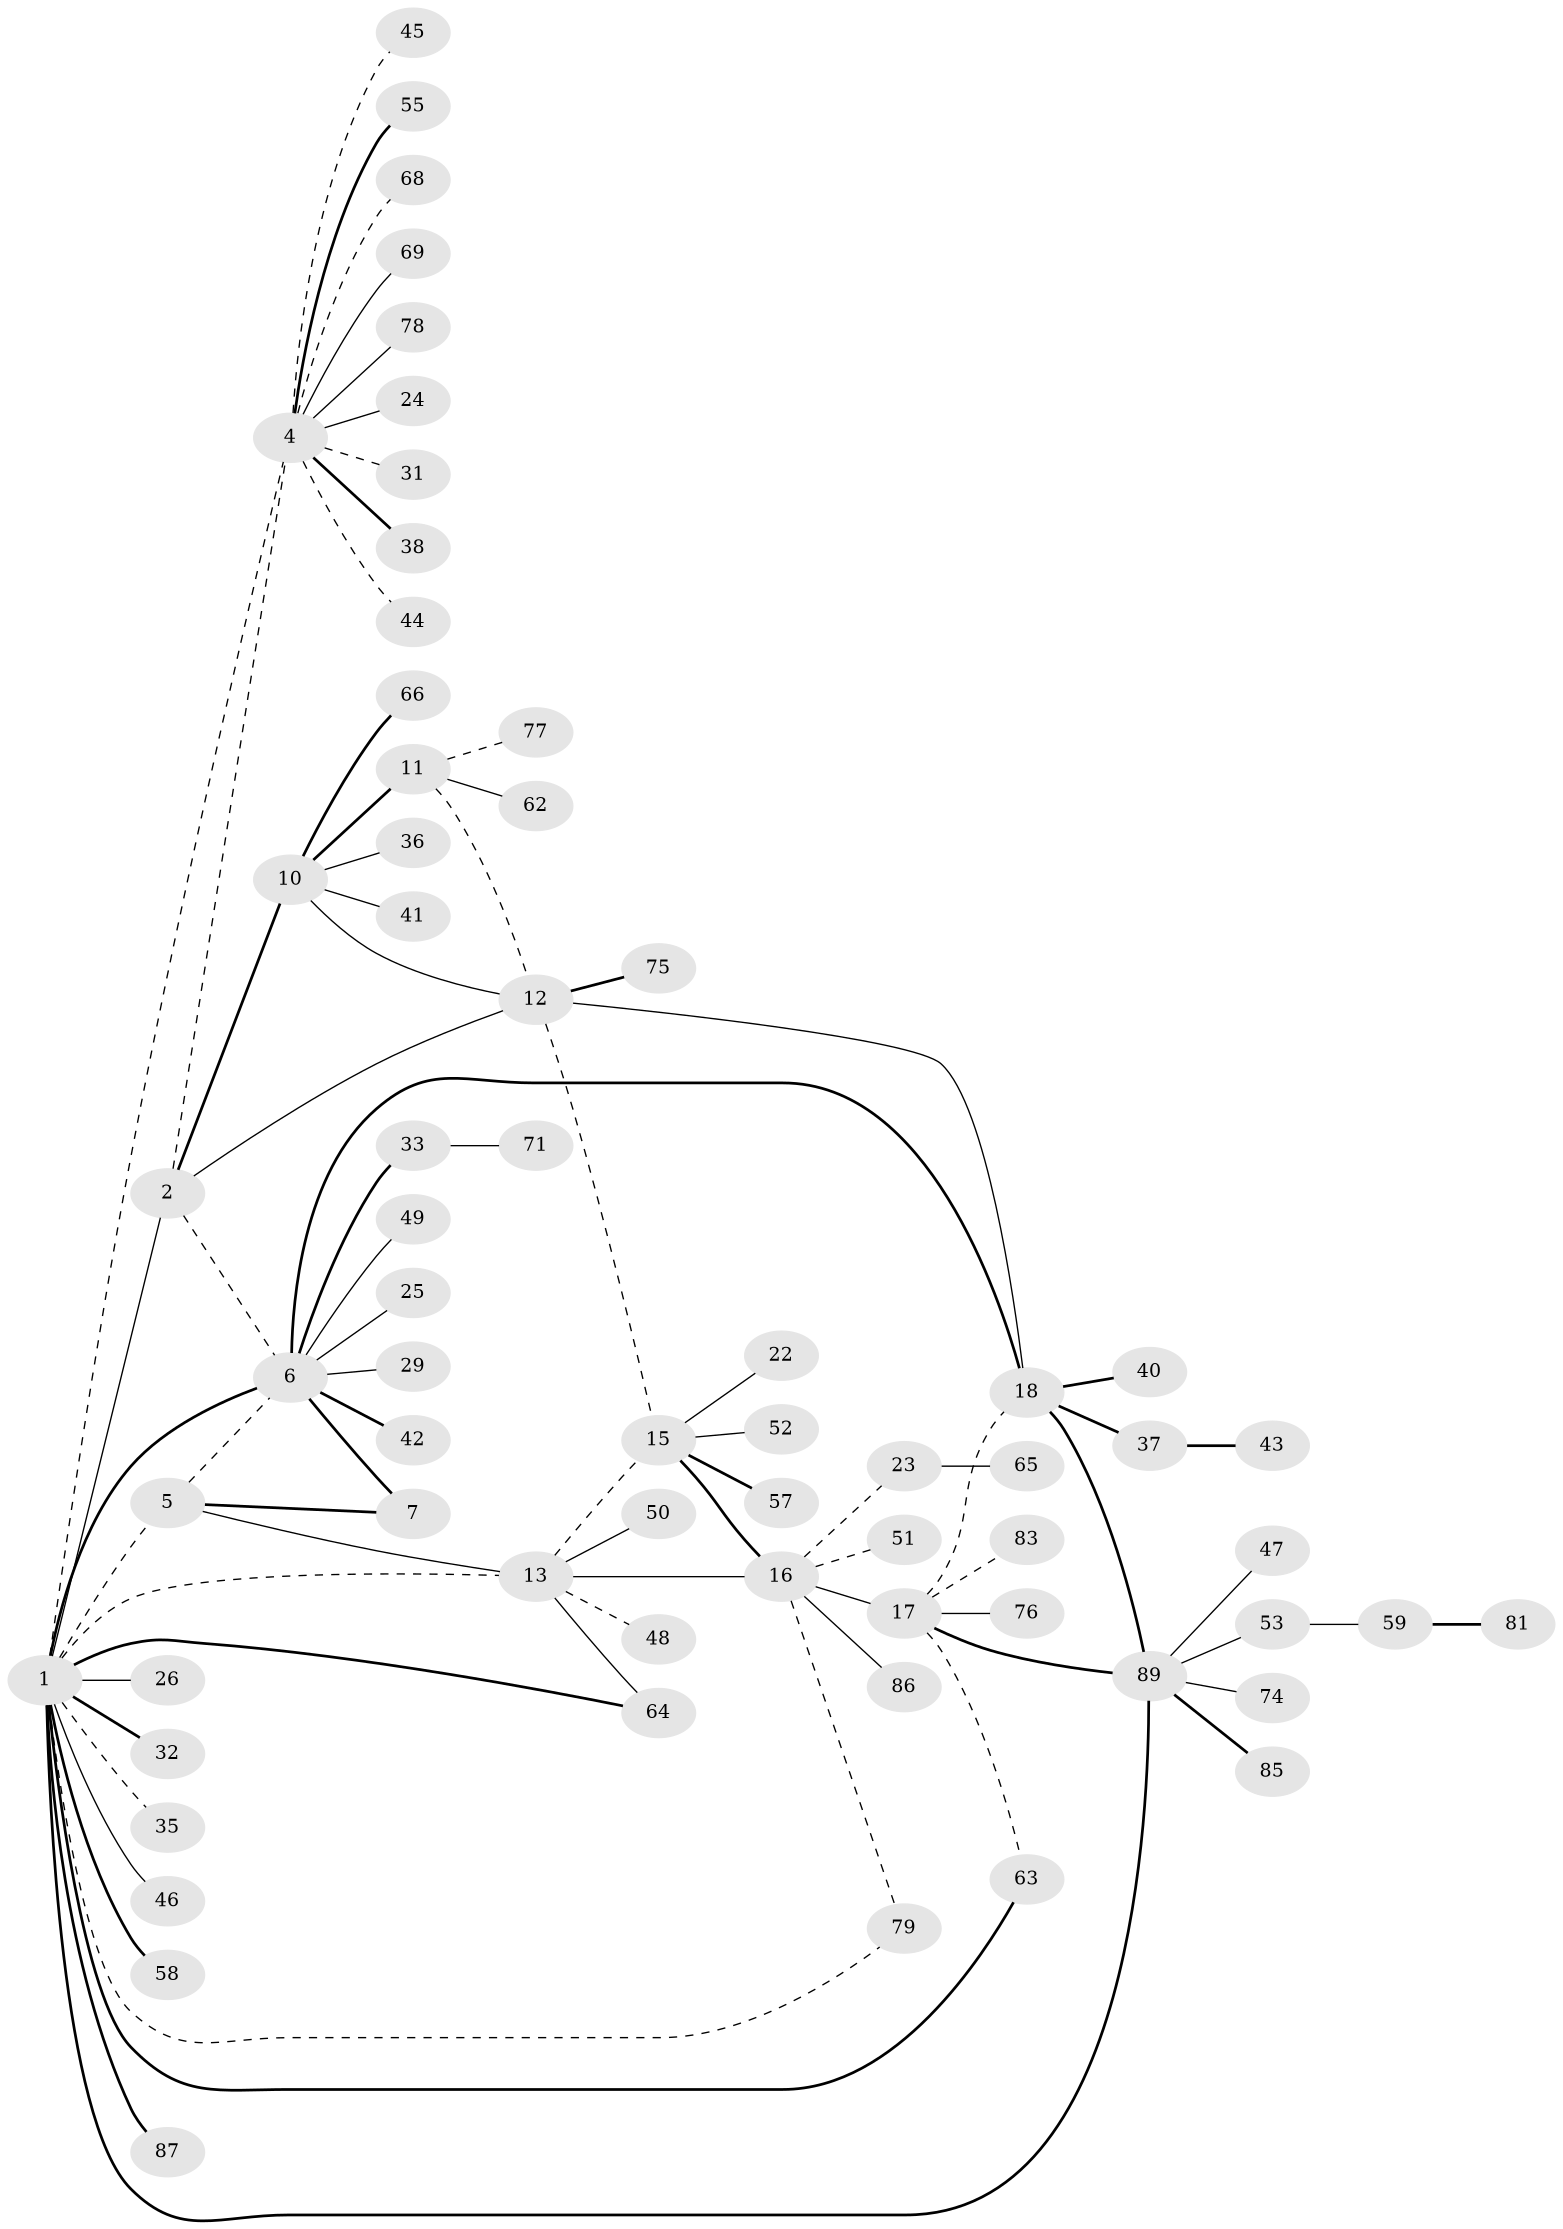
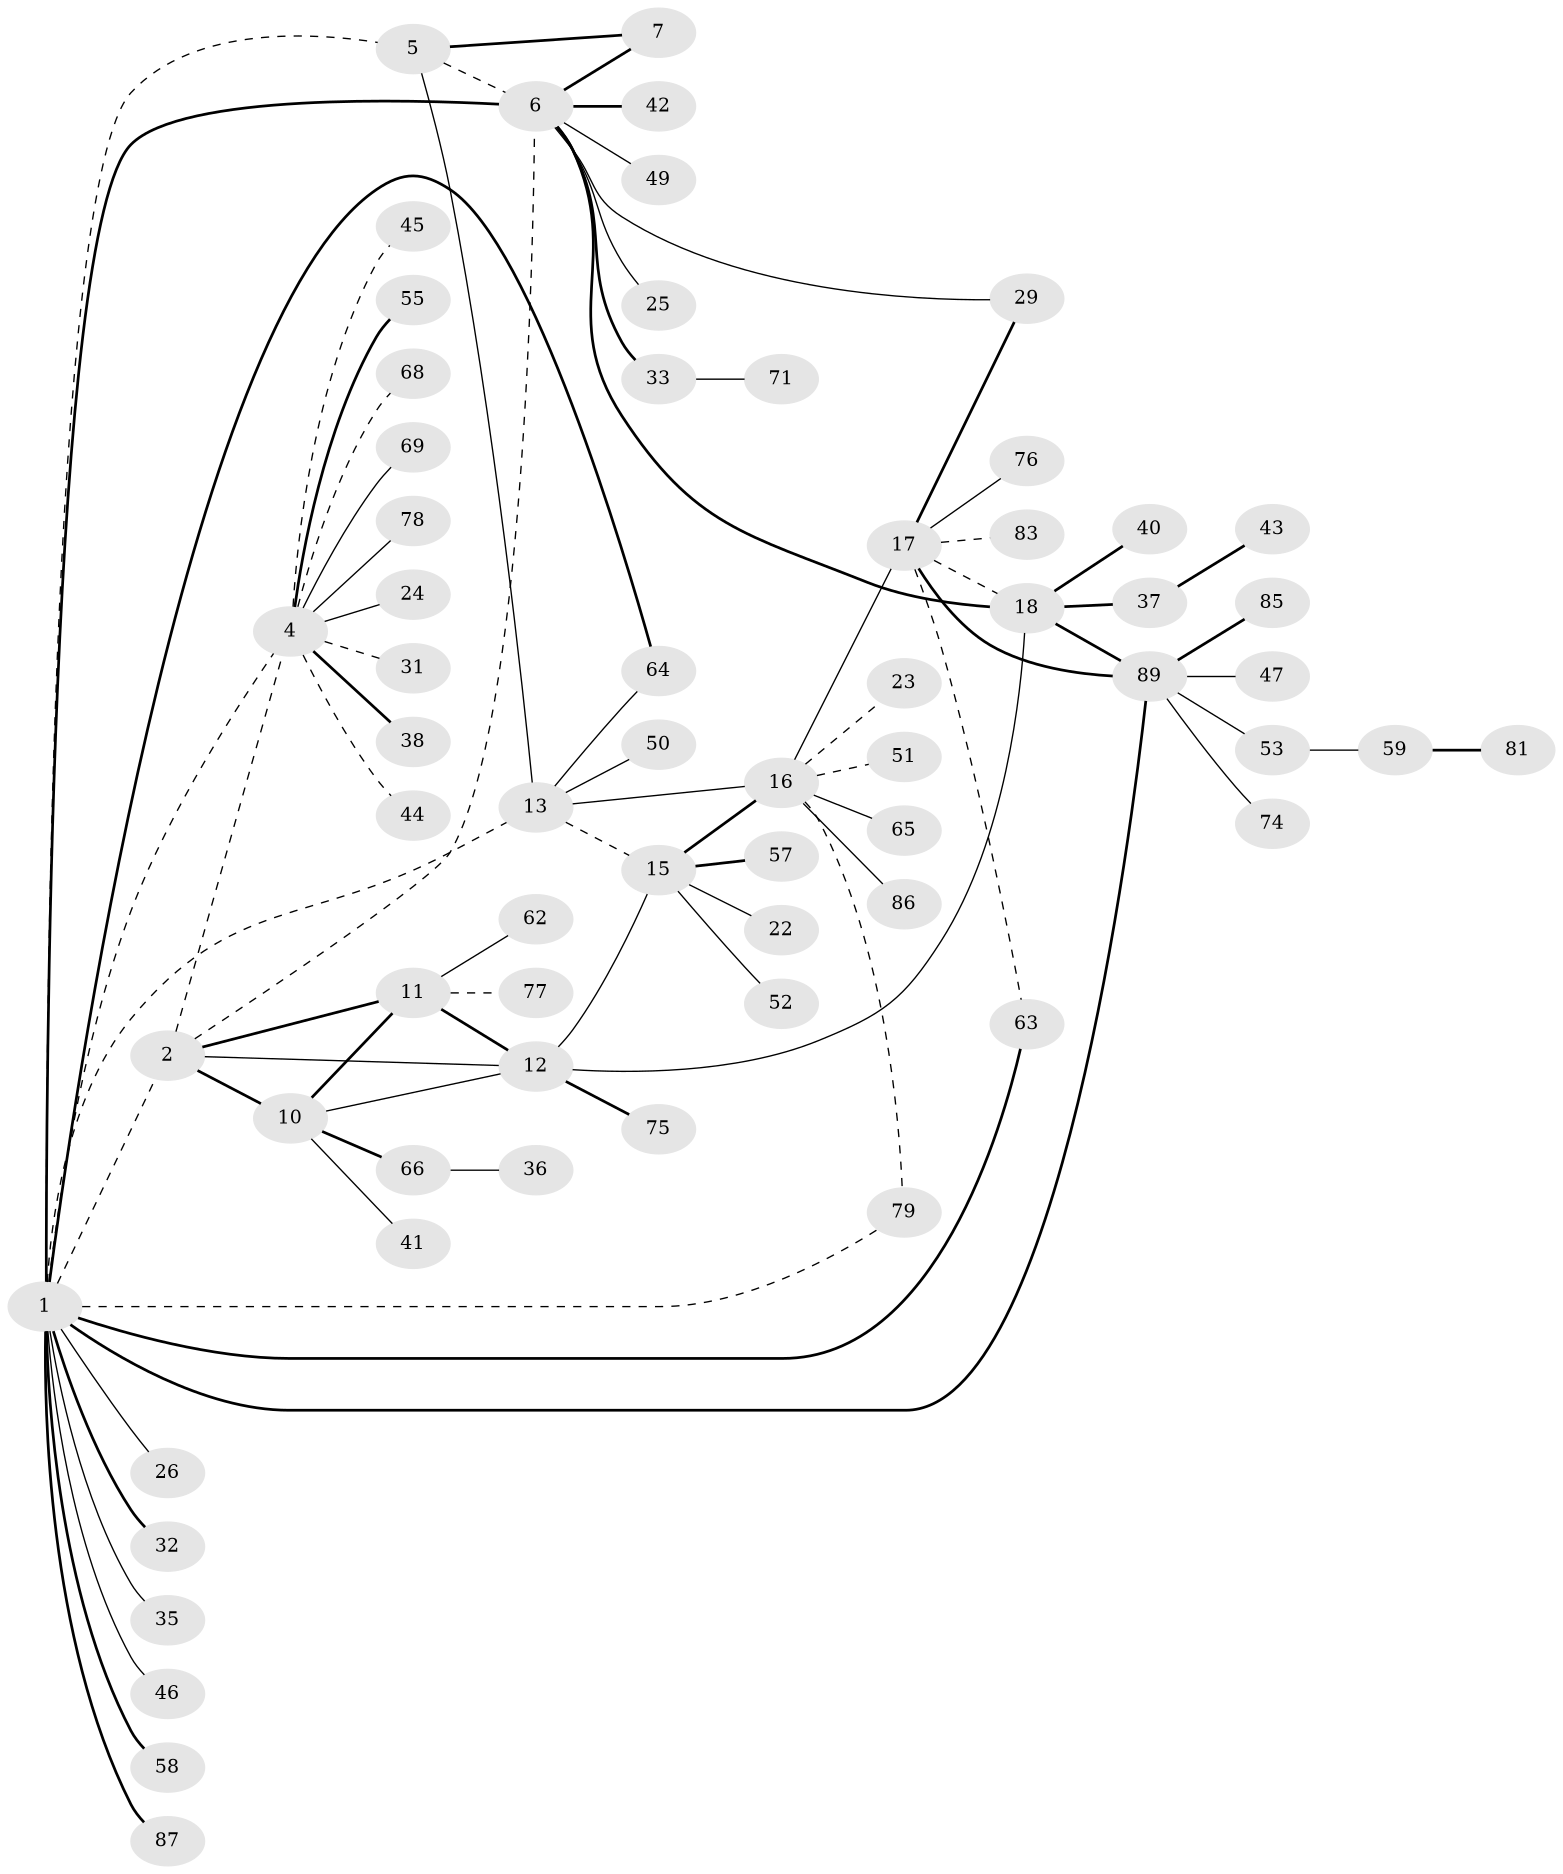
edge "29" -- "17": added
edge "36" -- "10": now "36" -- "66"
edge "11" -- "12": style dashed -> bold
edge "11" -- "2": added
edge "12" -- "15": style dashed -> solid
edge "2" -- "1": style solid -> dashed
edge "23" -- "65": now "16" -- "65"
node "48": removed
edge "1" -- "35": style dashed -> solid
